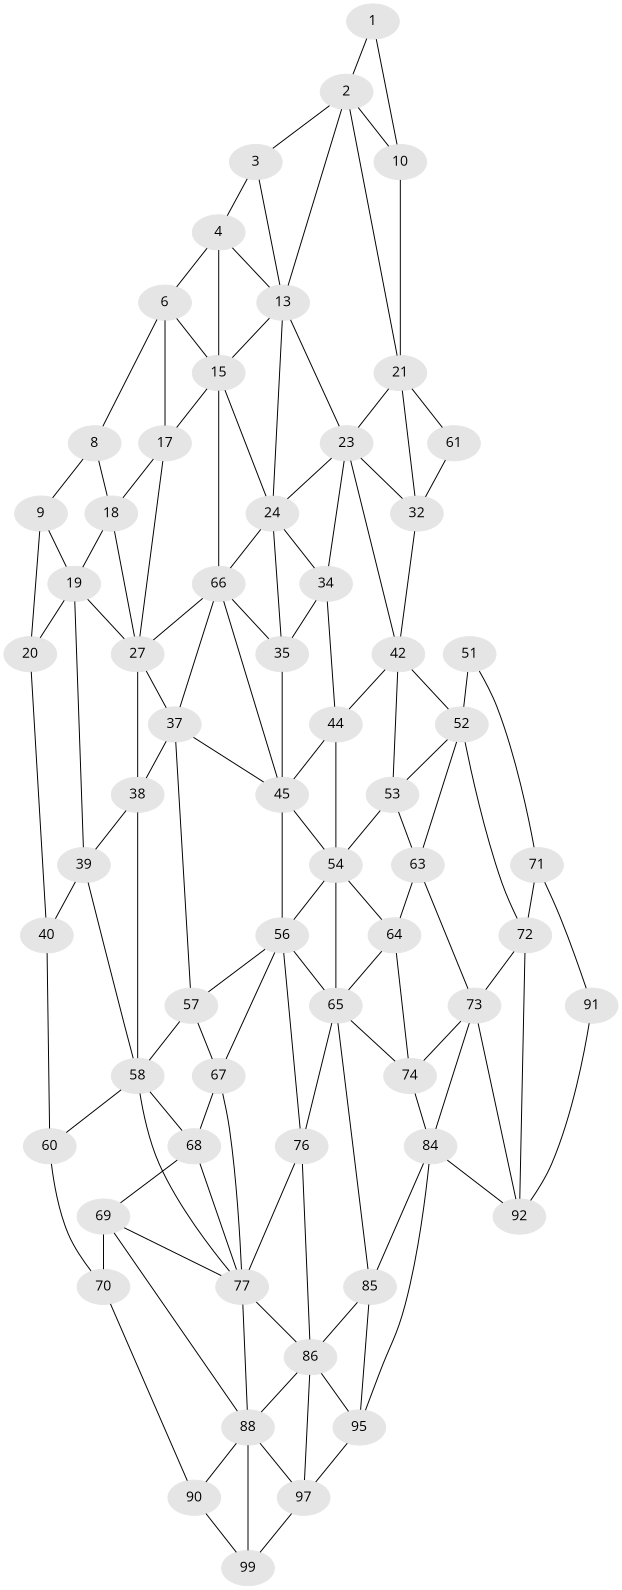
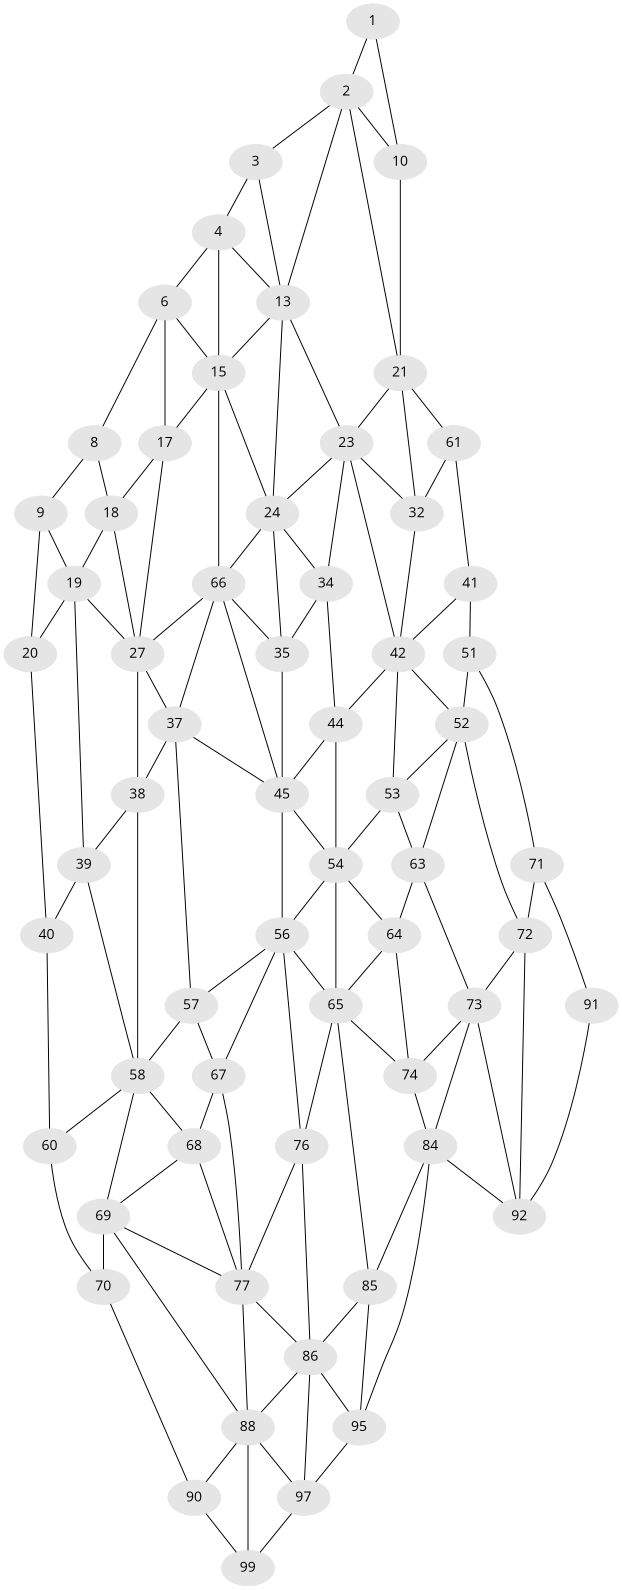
node "41": added
edge "58" -- "77": now "58" -- "69"
